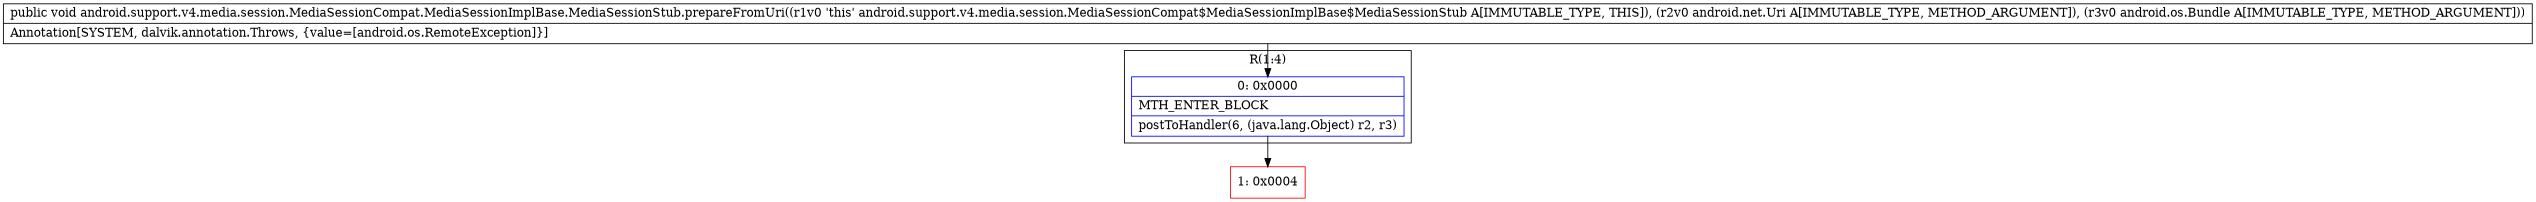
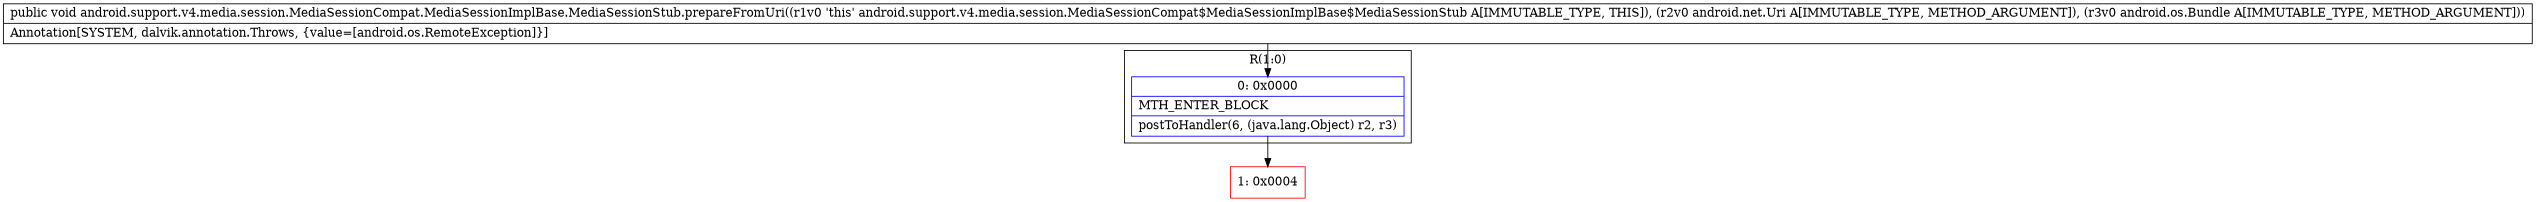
cluster "R(1:4)": label "R(1:4)" -> "R(1:0)"
